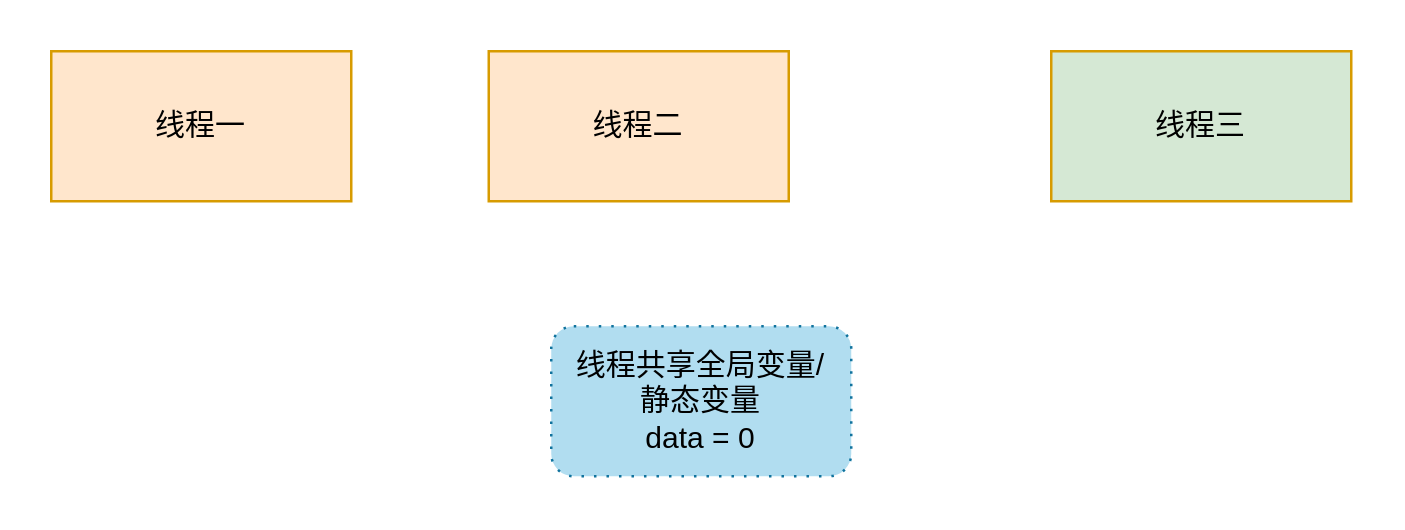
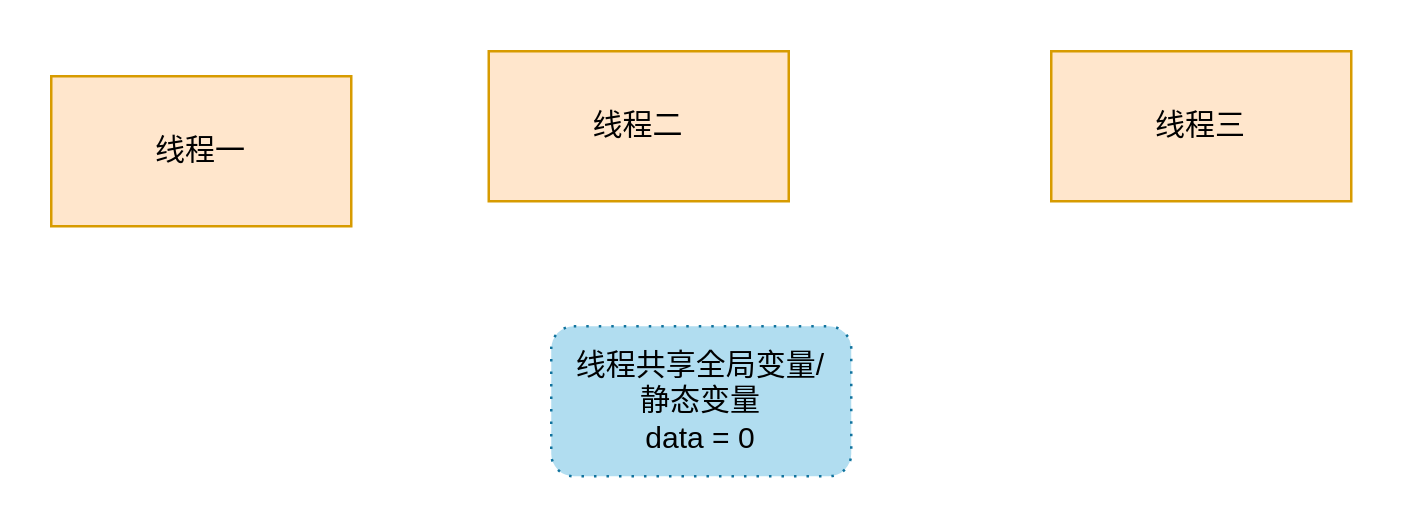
node "线程一": moved (201, 126) -> (201, 151)
node "线程三": fillcolor #d5e8d4 -> #ffe6cc
